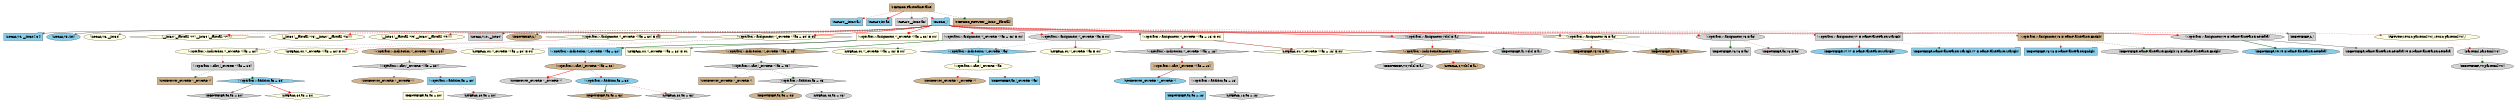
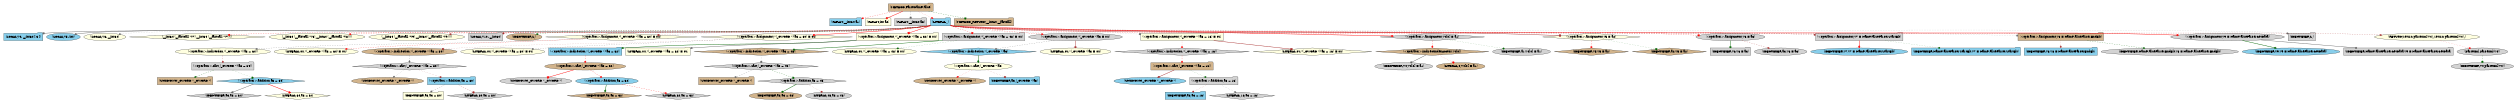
node "(PARAM,int a2)": fillcolor skyblue -> lightyellow
node "(BLOCK,,)": label "(BLOCK,,)" -> "(LITERAL,,)"
